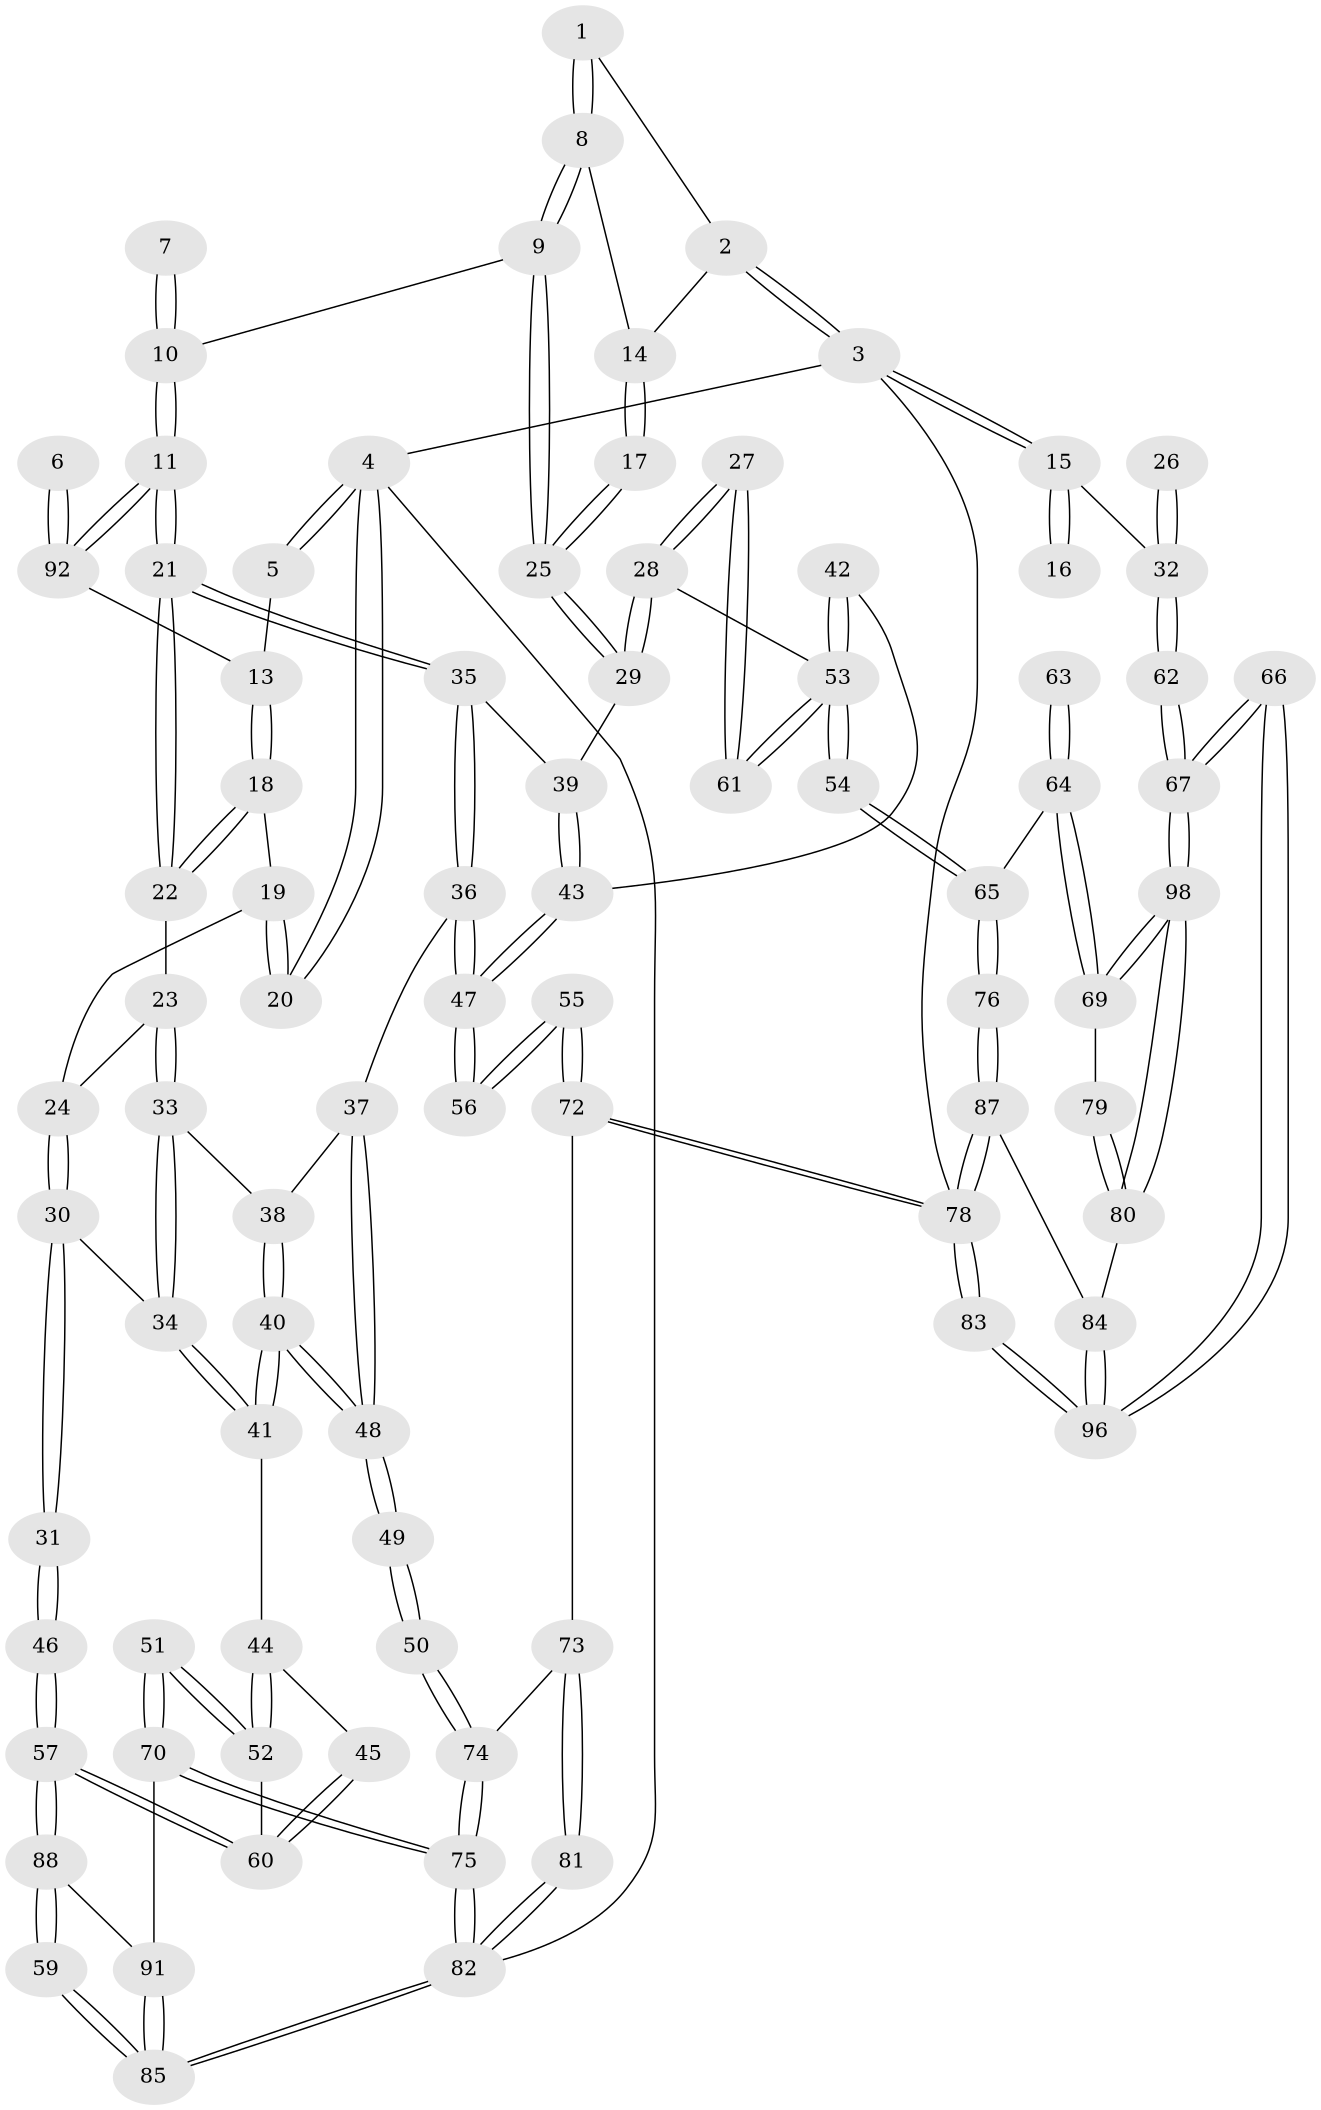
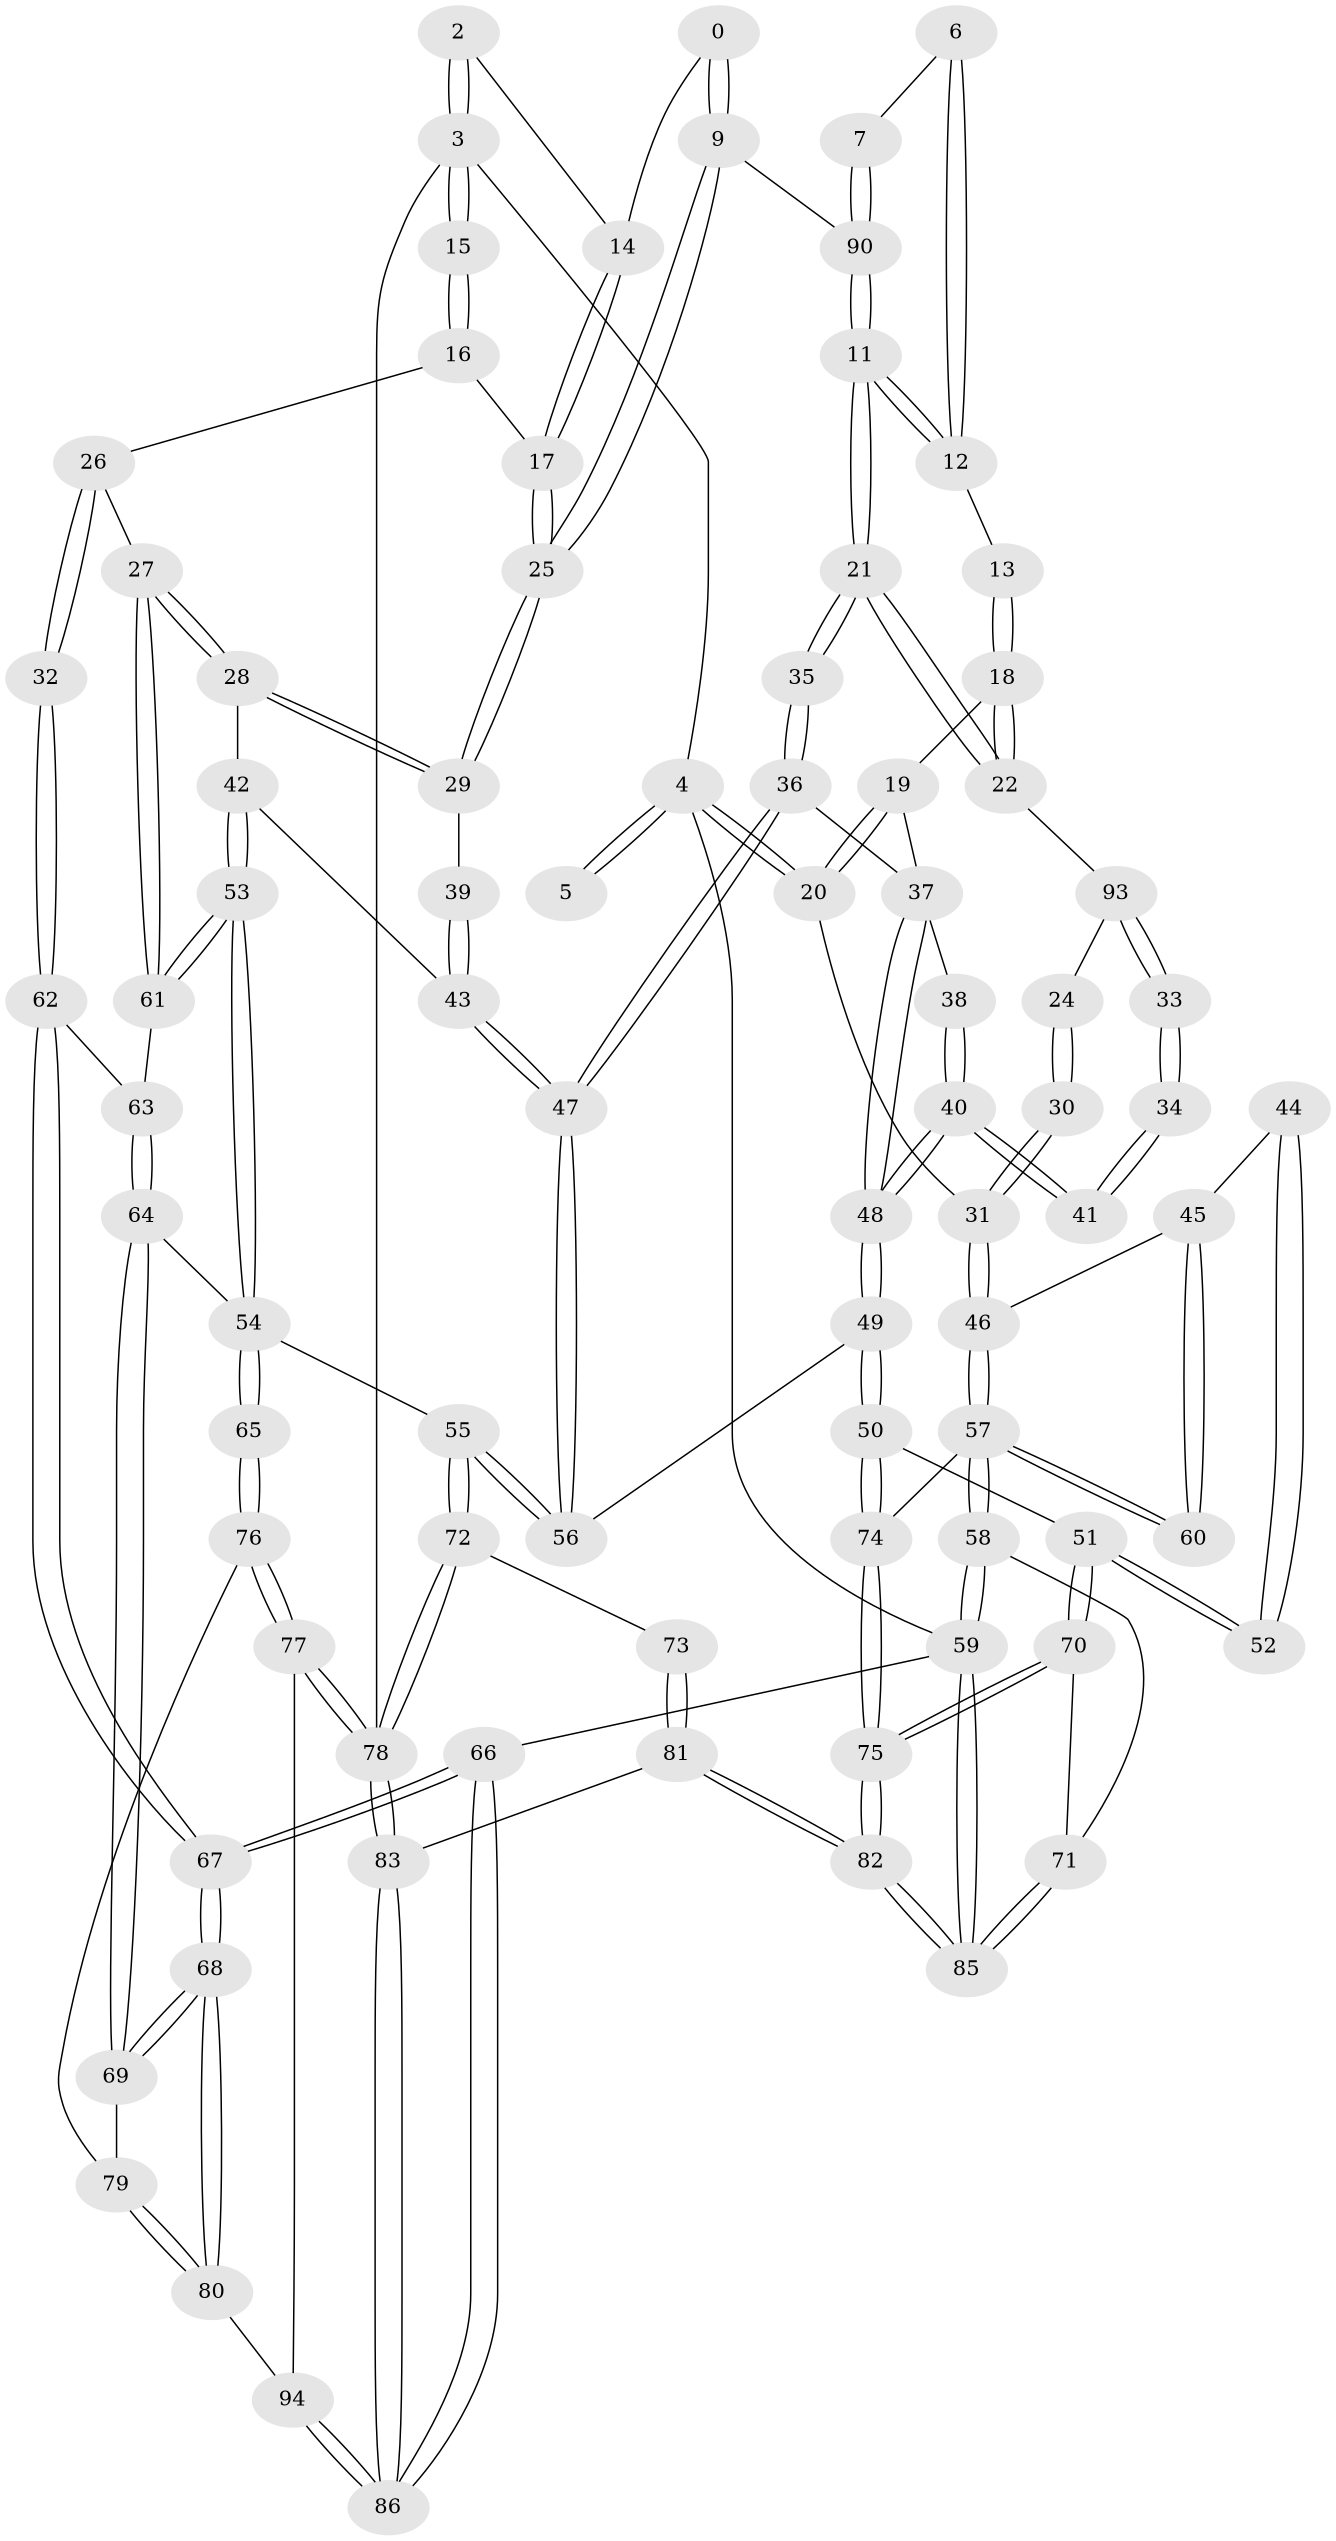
node "1": removed
edge "6" -- "7": added
node "8": label "8" -> "0"
node "10": label "10" -> "90"
edge "16" -- "26": added
edge "16" -- "17": added
edge "26" -- "27": added
edge "15" -- "32": removed
node "92": label "92" -> "12"
edge "28" -- "53": now "28" -- "42"
edge "5" -- "13": removed
edge "35" -- "39": removed
edge "64" -- "65": now "64" -- "54"
node "98": label "98" -> "68"
edge "19" -- "24": now "19" -- "37"
node "23": label "23" -> "93"
edge "62" -- "63": added
edge "61" -- "63": added
edge "20" -- "31": added
node "87": label "87" -> "77"
edge "33" -- "38": removed
edge "4" -- "82": now "4" -- "59"
edge "30" -- "34": removed
edge "45" -- "46": added
node "84": label "84" -> "94"
edge "54" -- "55": added
edge "49" -- "56": added
node "96": label "96" -> "86"
edge "50" -- "51": added
edge "41" -- "44": removed
edge "73" -- "74": now "57" -- "74"
edge "59" -- "66": added
edge "81" -- "83": added
edge "52" -- "60": removed
edge "76" -- "79": added
node "88": label "88" -> "58"
node "91": label "91" -> "71"
